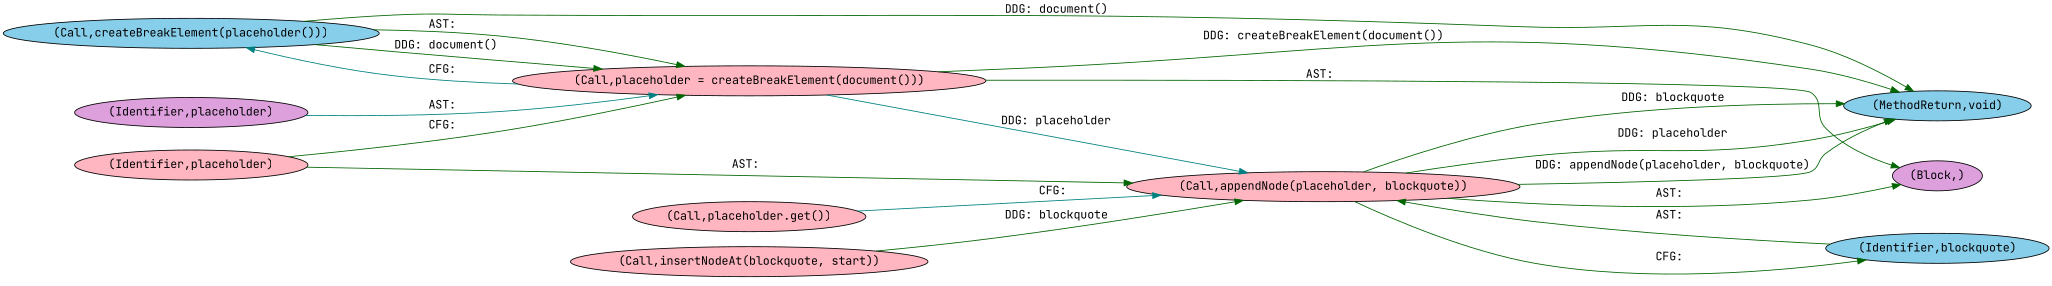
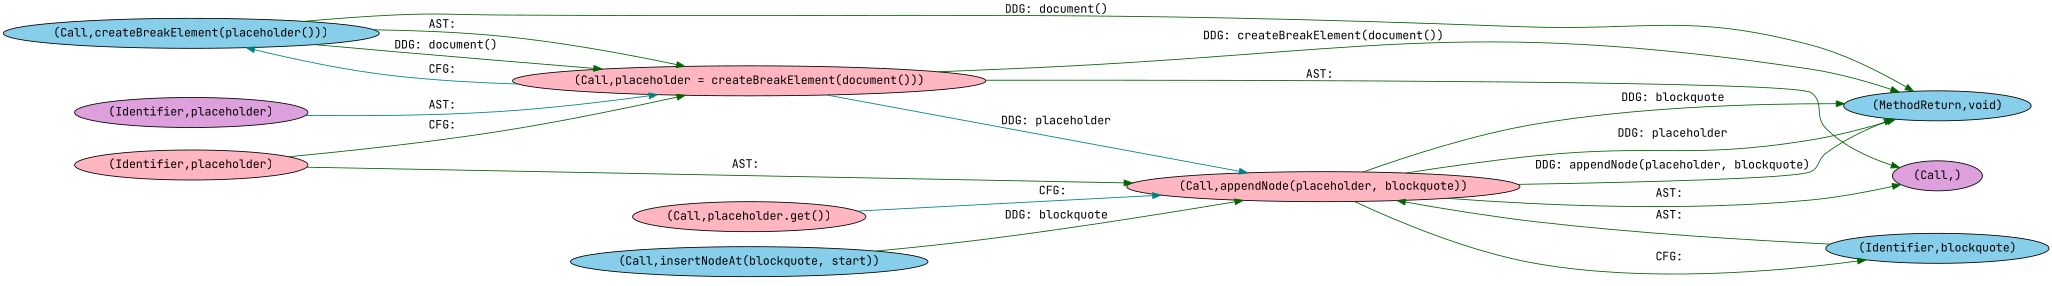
node "(Block,)": label "(Block,)" -> "(Call,)"
node "(Call,insertNodeAt(blockquote, start))": fillcolor lightpink -> skyblue
